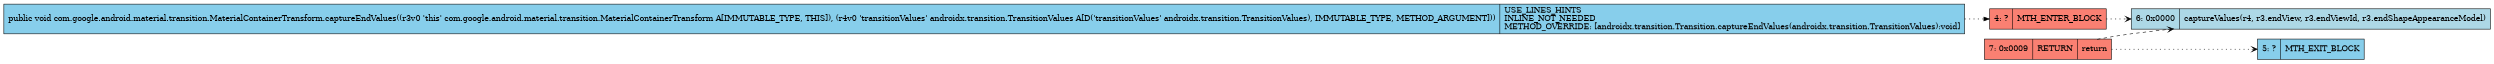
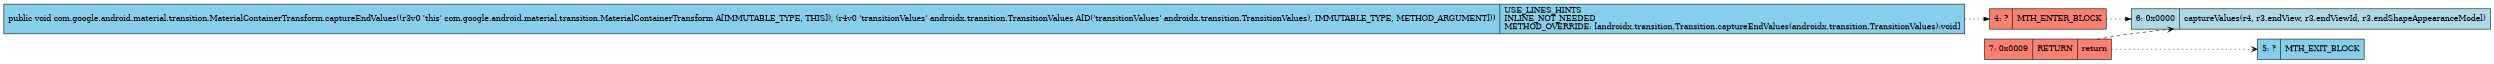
edge "4: ?" -> "6: 0x0000": arrowhead vee -> normal
